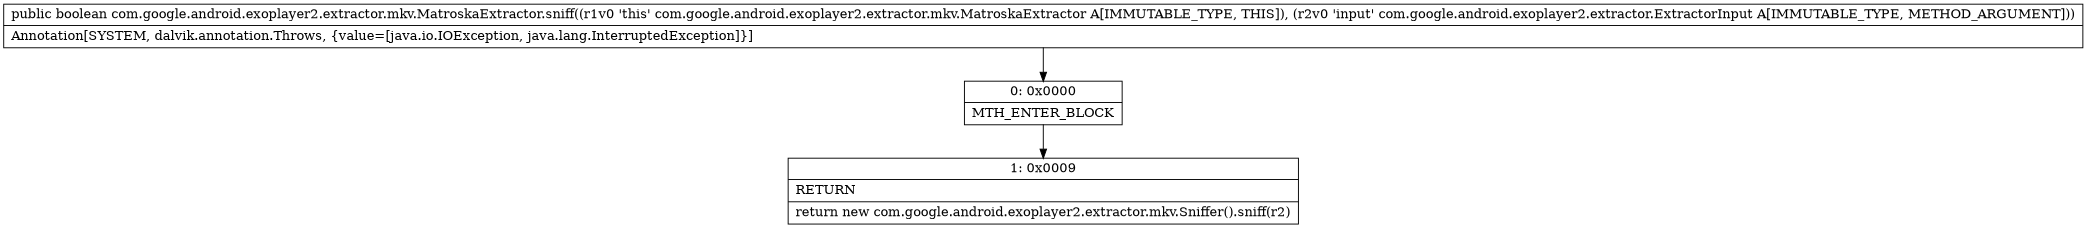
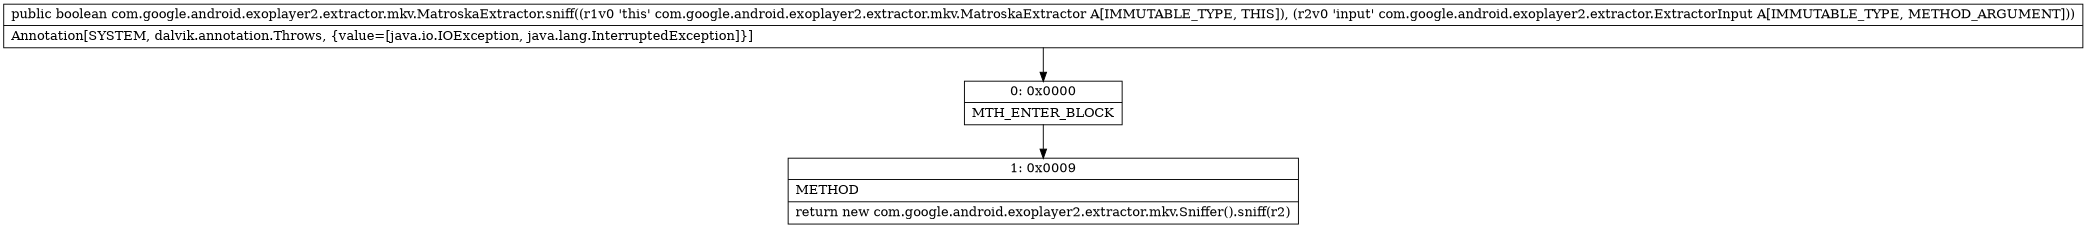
node "1: 0x0009": text "RETURN" -> "METHOD"
